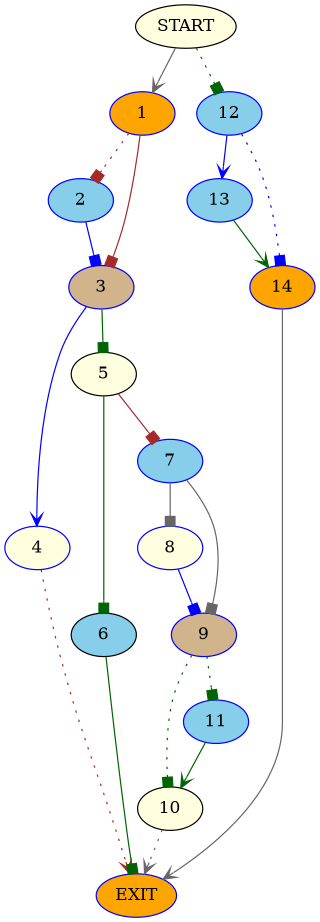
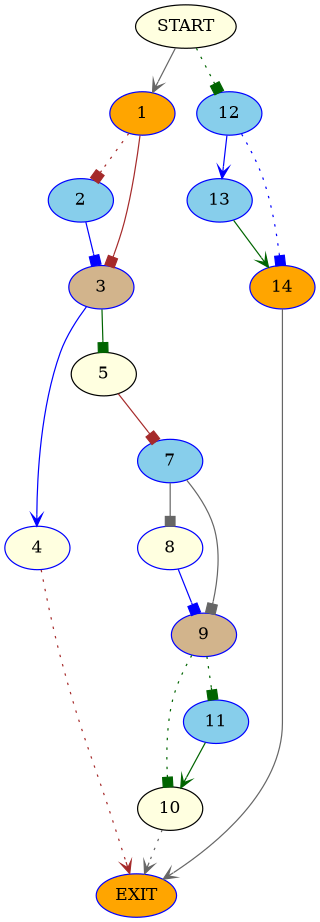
node "6": removed
